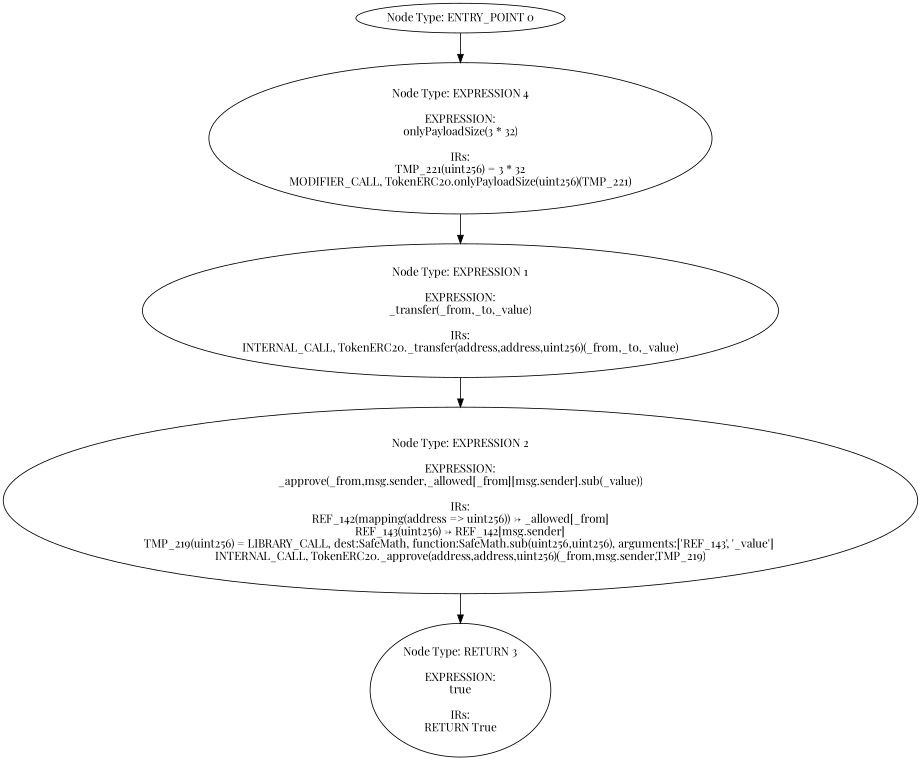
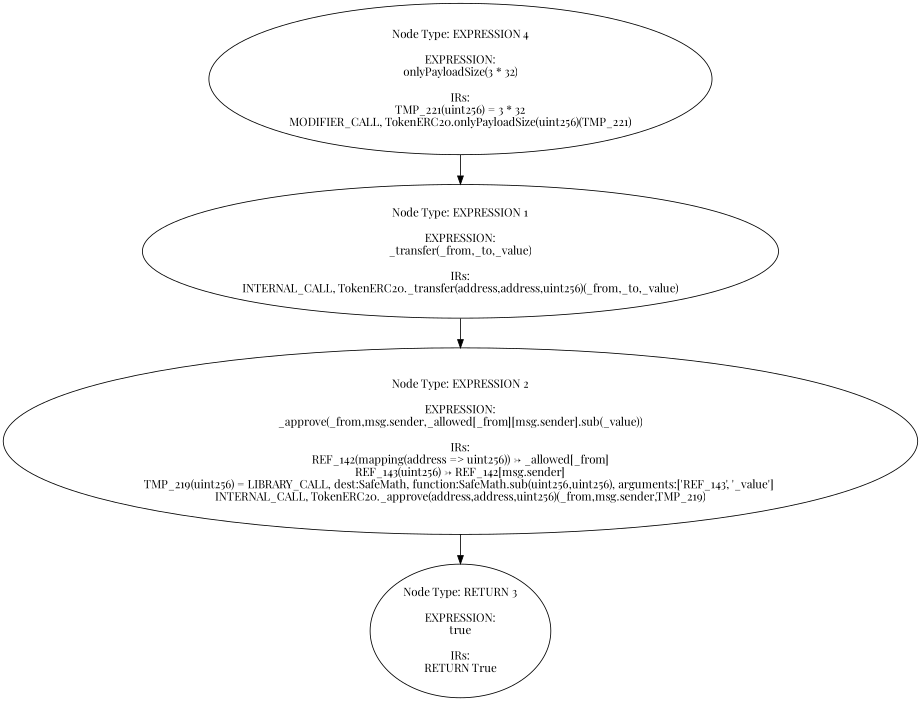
node "Node Type: ENTRY_POINT 0": removed
